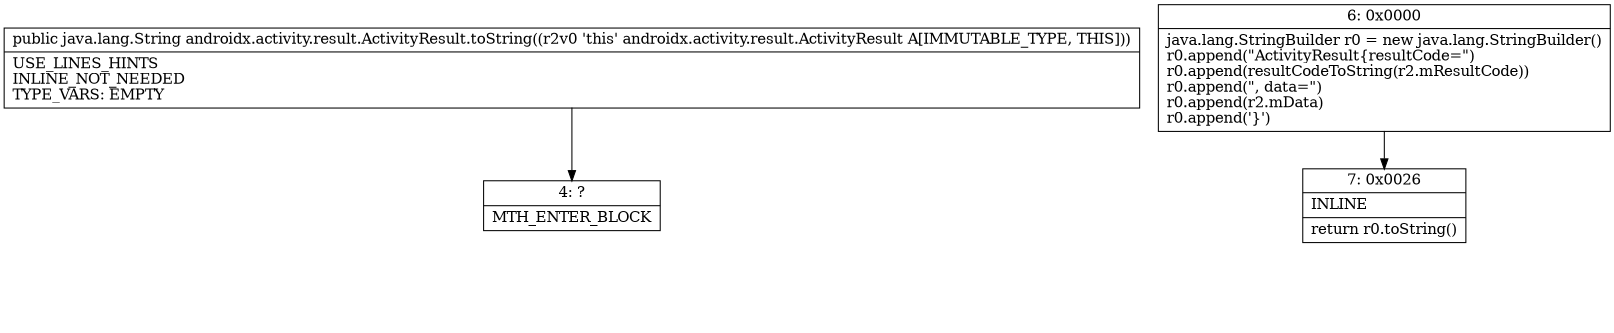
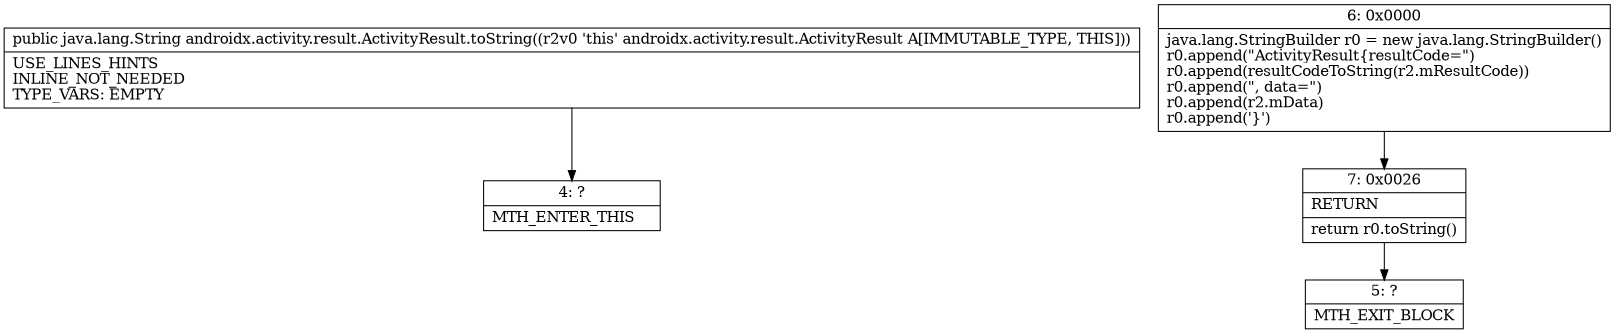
node "7: 0x0026": text "INLINE" -> "RETURN"
node "4: ?": text "MTH_ENTER_BLOCK" -> "MTH_ENTER_THIS"
node "5: ?": added
